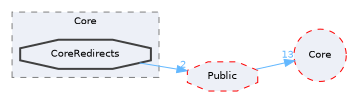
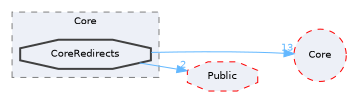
edge "Public" -> "Core": now "CoreRedirects" -> "Core"
